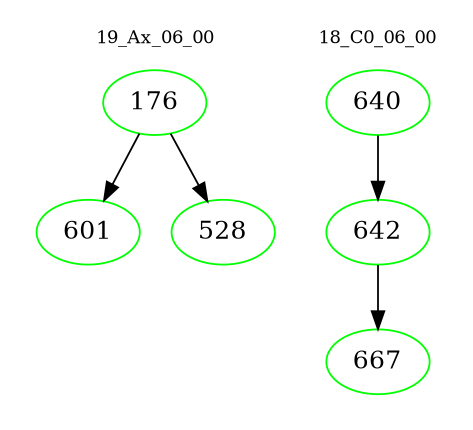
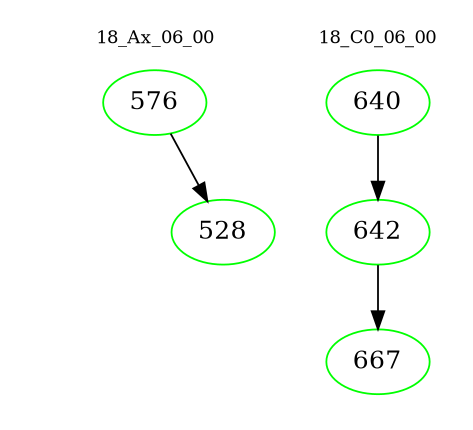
cluster "19_Ax_06_00": label "19_Ax_06_00" -> "18_Ax_06_00"
node "176": label "176" -> "576"
node "601": removed
